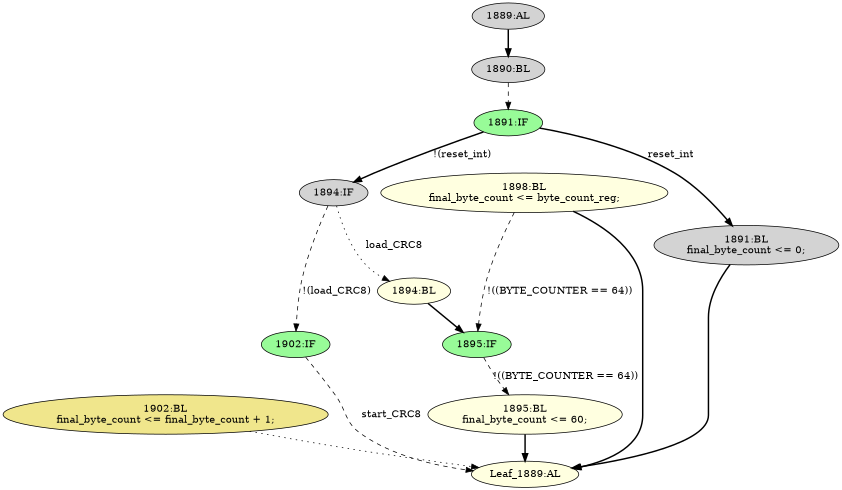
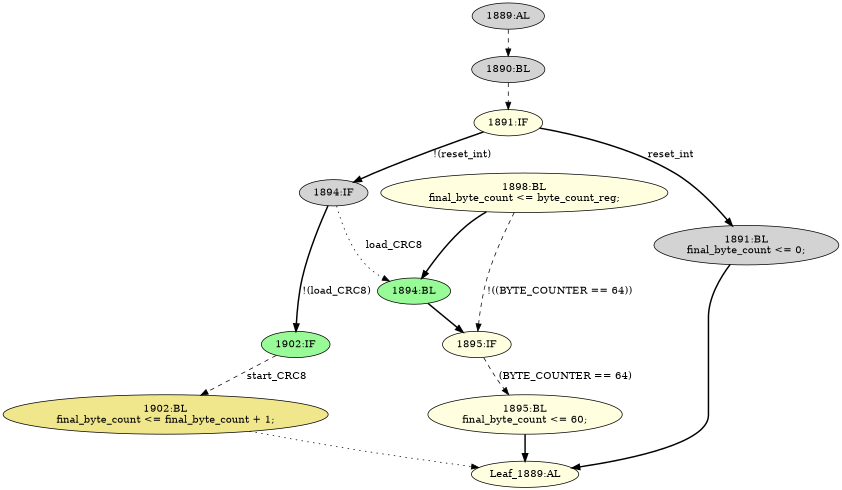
edge "1889:AL" -> "1890:BL": style bold -> dashed
node "1891:IF": fillcolor palegreen -> lightyellow
edge "1894:IF" -> "1902:IF": style dashed -> bold
node "1894:BL": fillcolor lightyellow -> palegreen
edge "1898:BL final_byte_count <= byte_count_reg;" -> "Leaf_1889:AL": now "1898:BL final_byte_count <= byte_count_reg;" -> "1894:BL"
node "1895:IF": fillcolor palegreen -> lightyellow
edge "1895:IF" -> "1895:BL final_byte_count <= 60;": label "!((BYTE_COUNTER == 64))" -> "(BYTE_COUNTER == 64)"
edge "1902:IF" -> "Leaf_1889:AL": now "1902:IF" -> "1902:BL final_byte_count <= final_byte_count + 1;"
